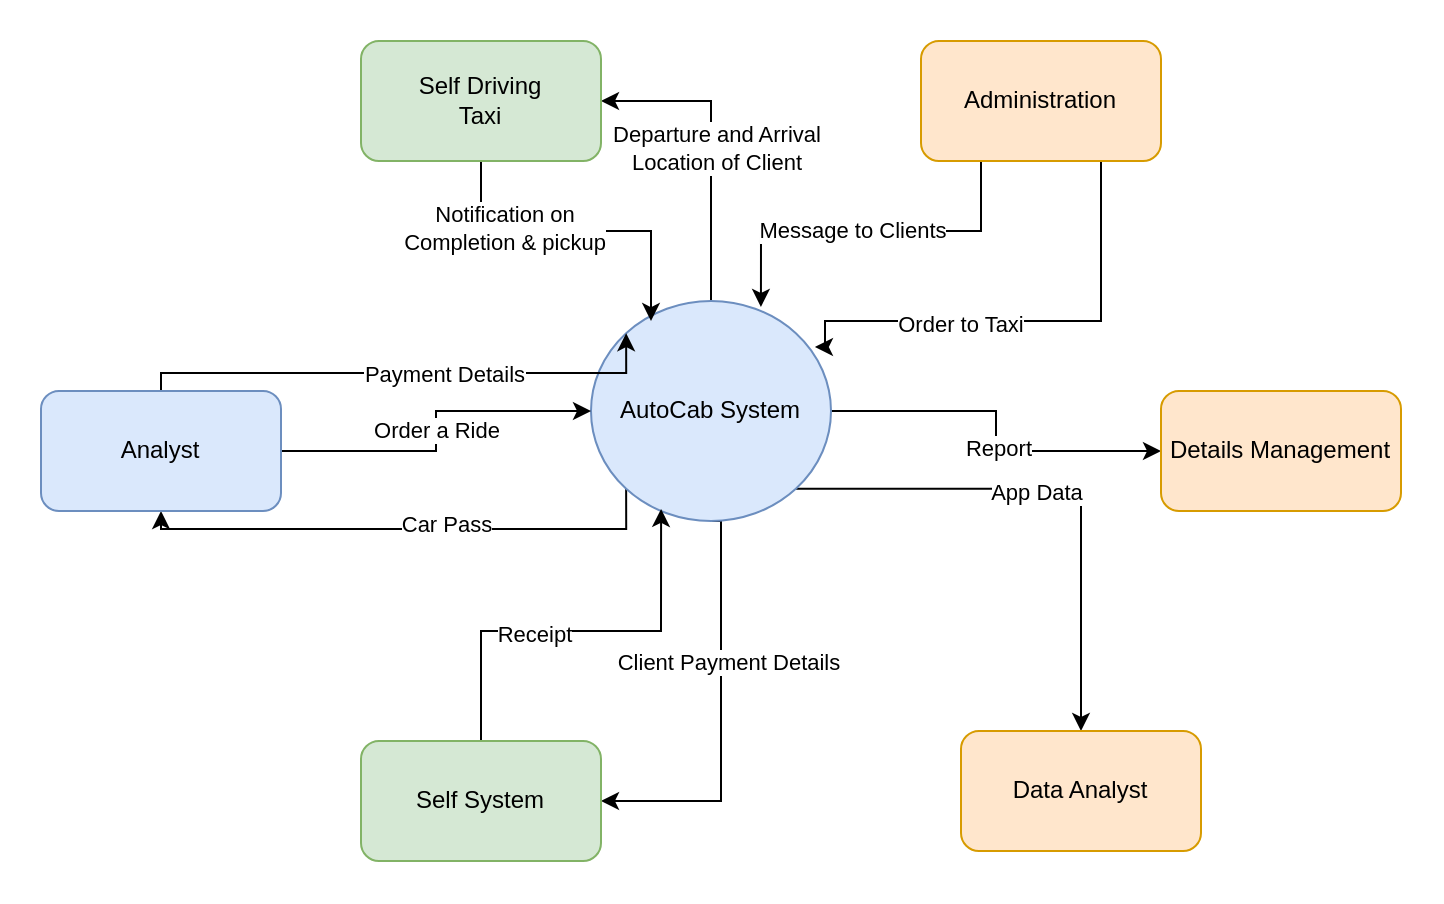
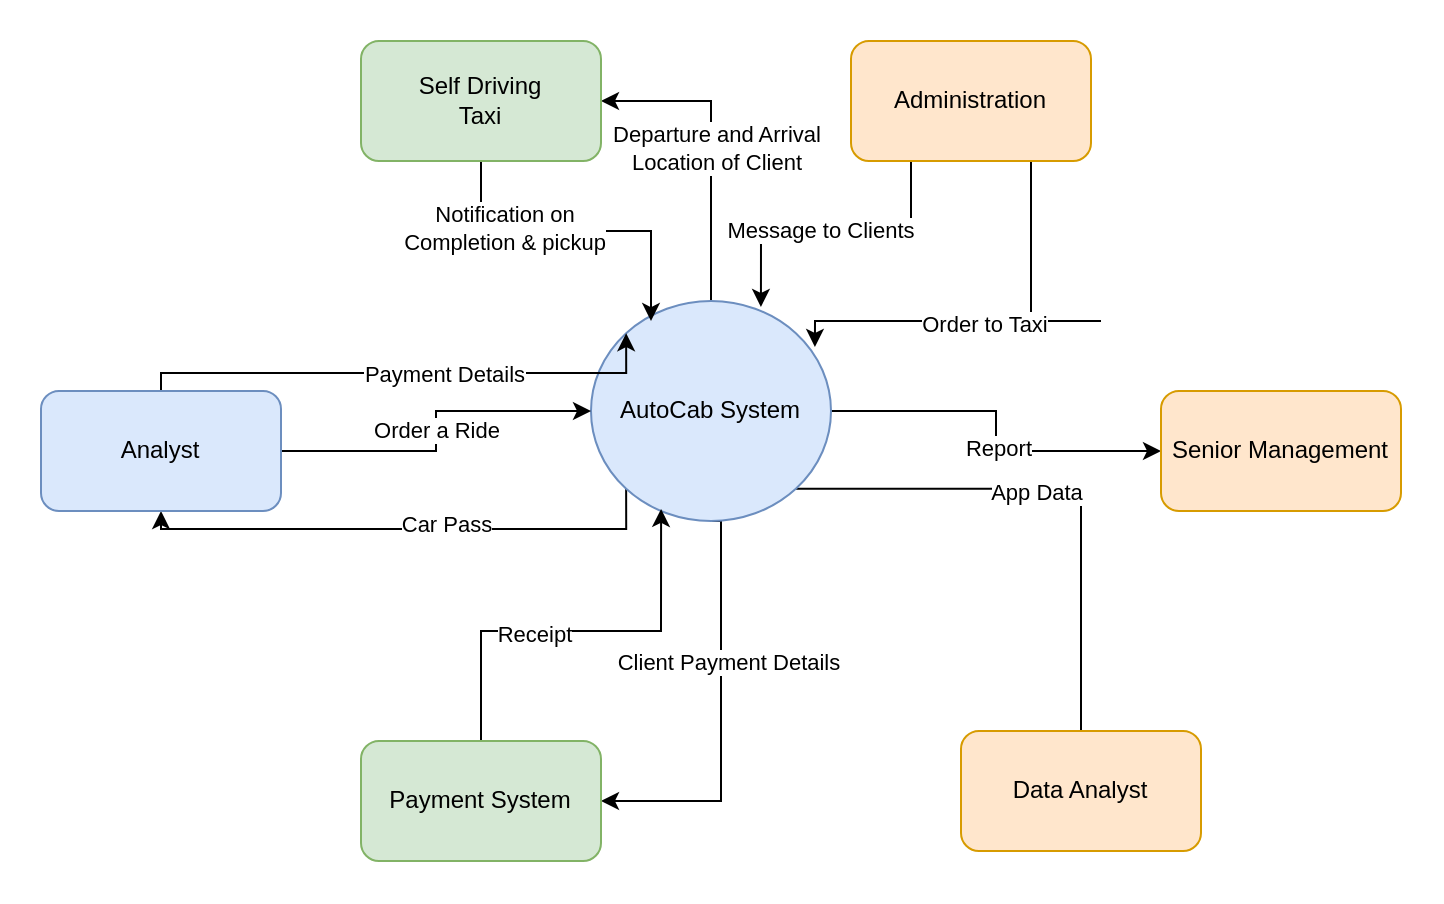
node "Administration": moved (1041, 101) -> (971, 101)
node "Details Management": label "Details Management" -> "Senior Management"
edge "AutoCab System" -> "Data Analyst": arrowhead classic -> none
node "Self System": label "Self System" -> "Payment System"
